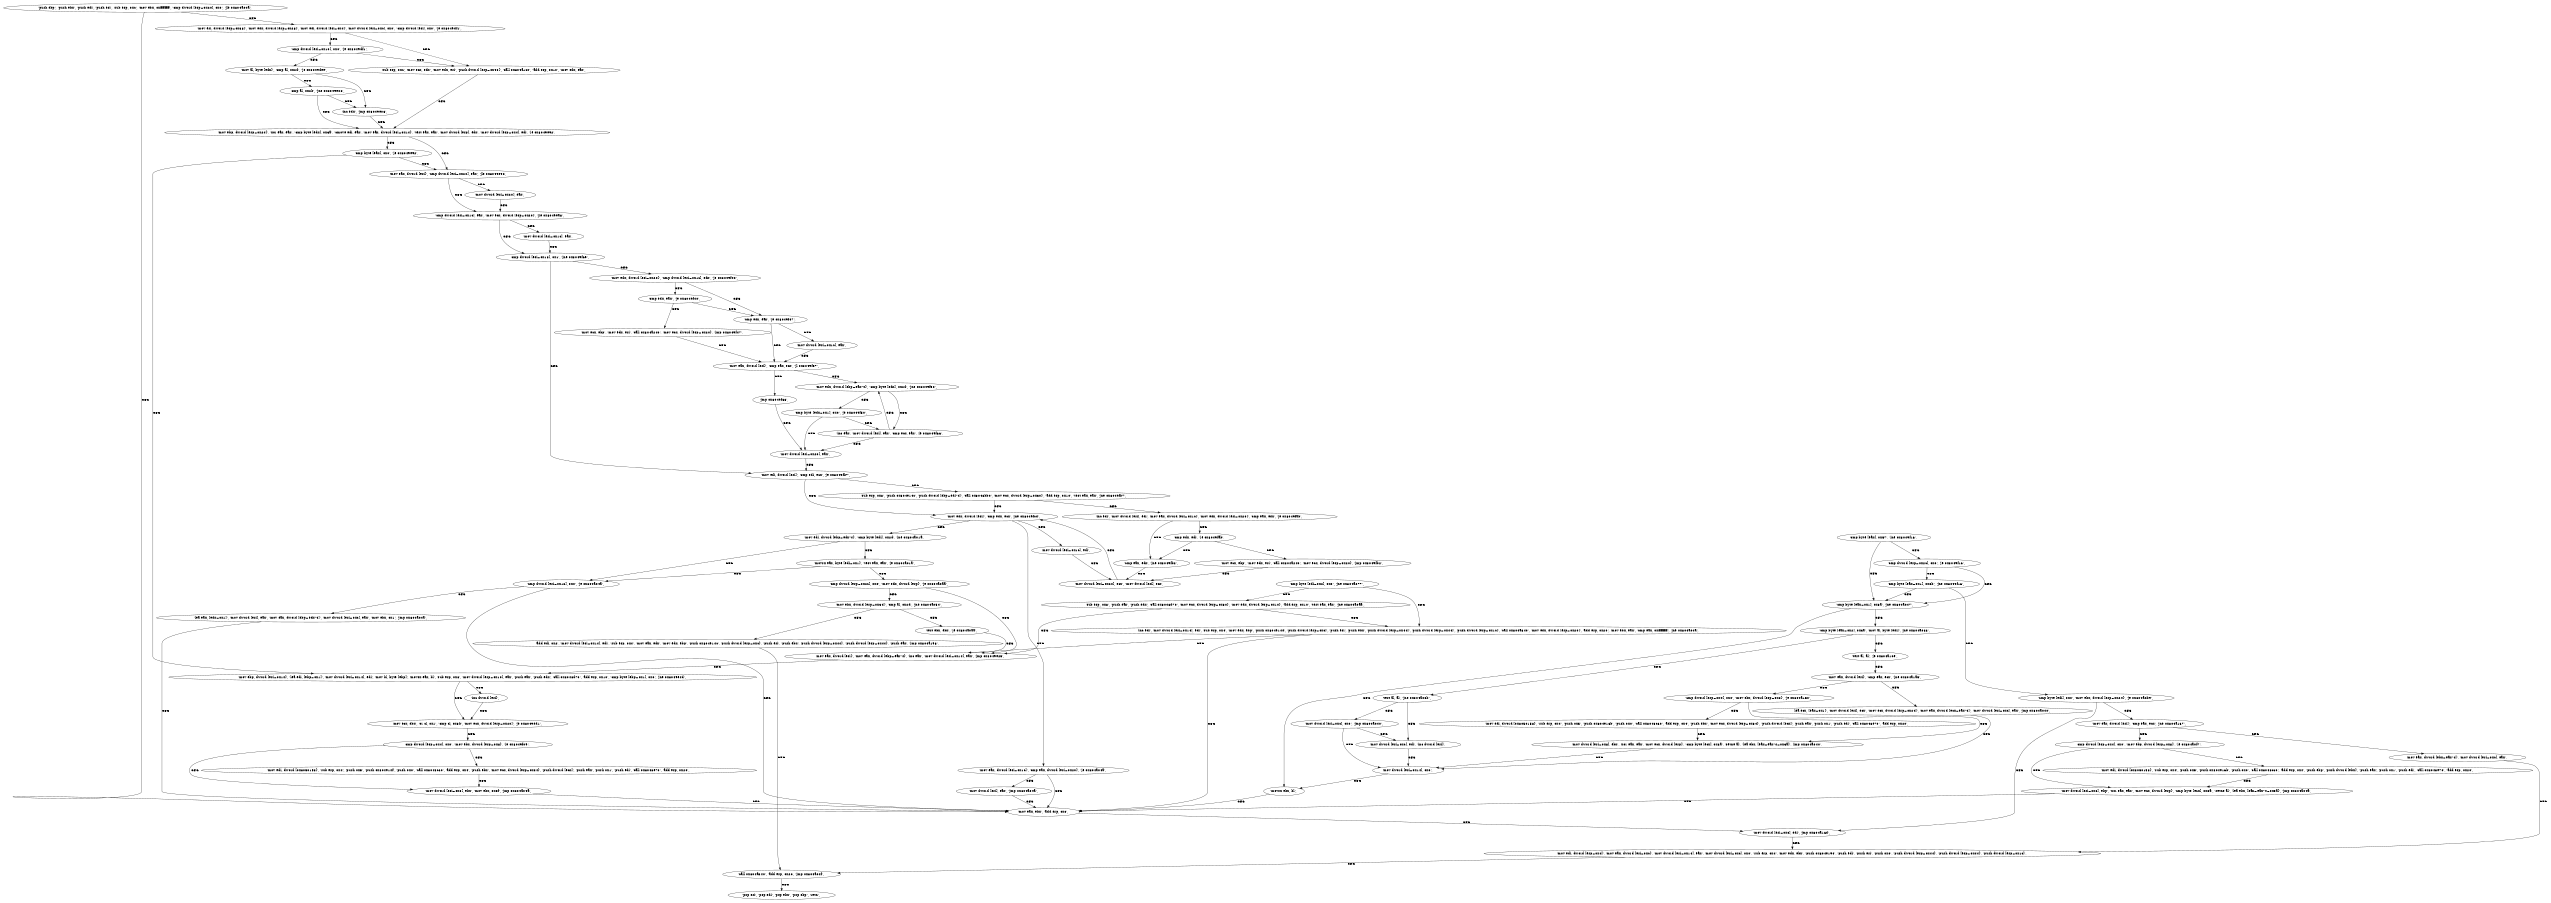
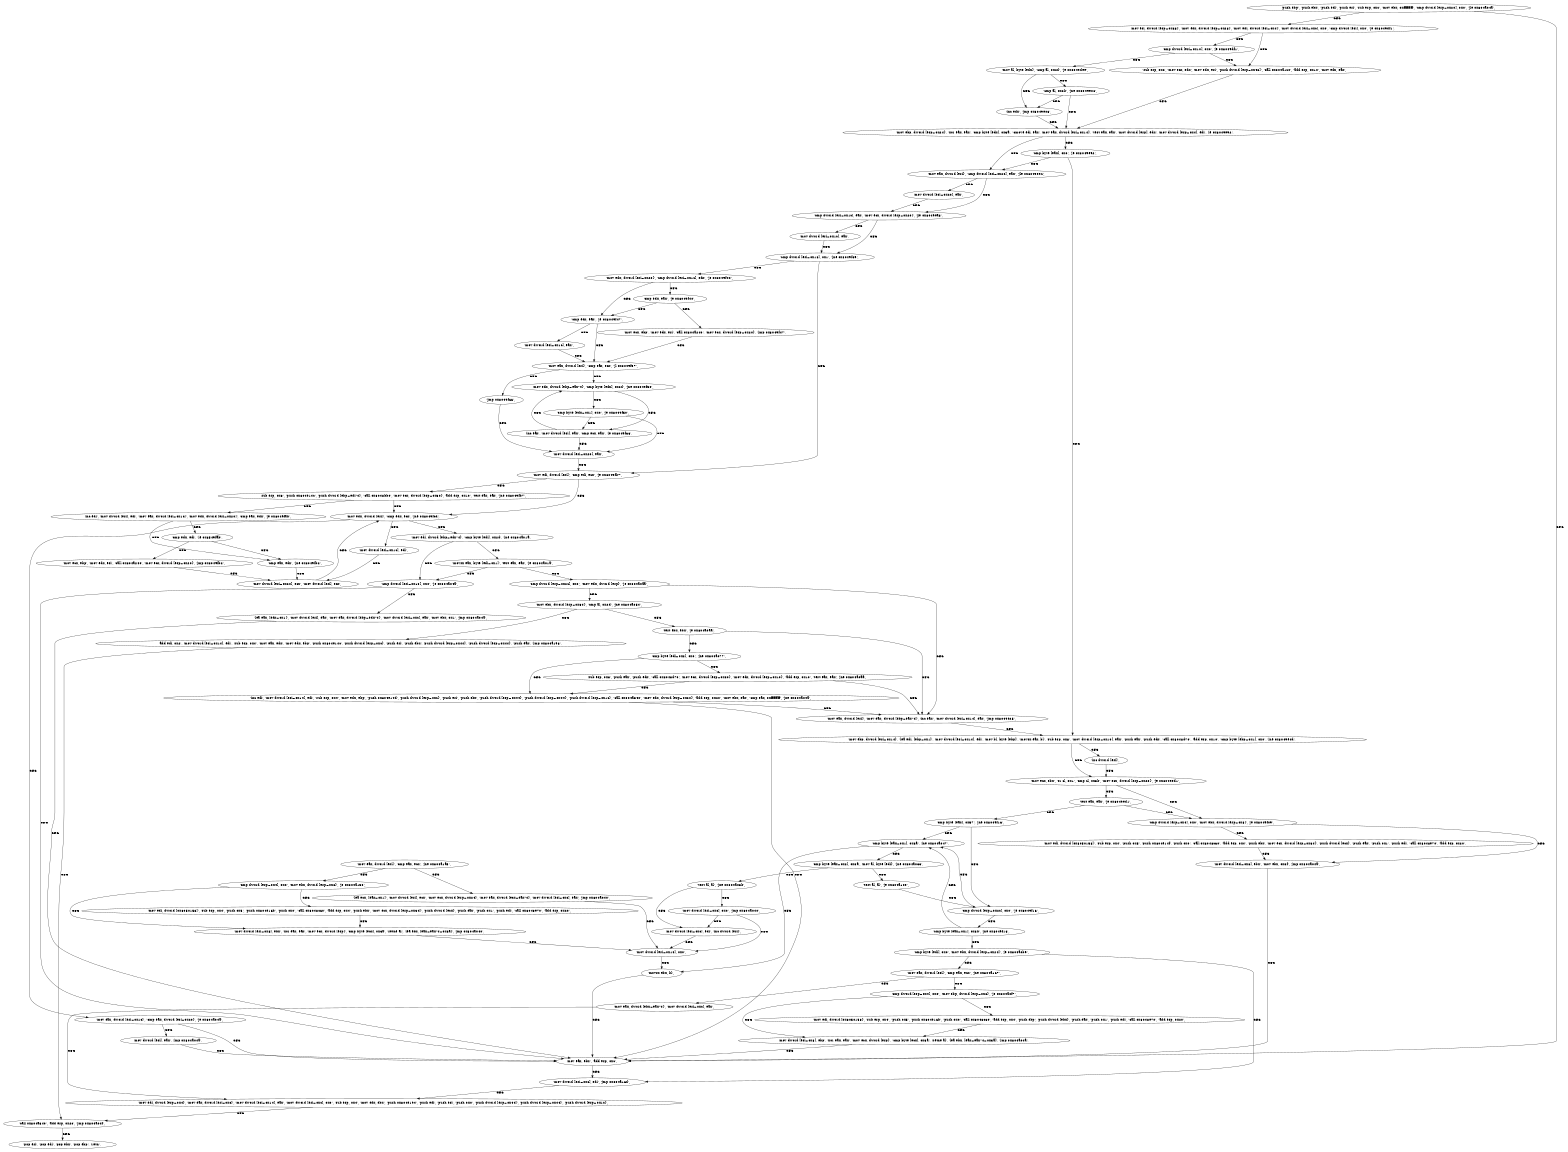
node "'cmp edx, edi', 'je 0x8049fab',": label "'cmp edx, edi', 'je 0x8049fab'," -> "'cmp edx, edi', 'je 0x8549fab',"
edge "'test ebx, ebx', 'je 0x804a0aa'," -> "'cmp byte [edi+0x2], 0x0', 'jne 0x804a077',": added, label "CFG"
edge "'test al, al', 'je 0x804a10e'," -> "'mov eax, dword [esi]', 'cmp eax, ecx', 'jne 0x804a1a5',": now "'test al, al', 'je 0x804a10e'," -> "'cmp dword [esp+0x2c], 0x0', 'je 0x8049f16',"
node "'test eax, eax', 'je 0x8049ed1',": added
